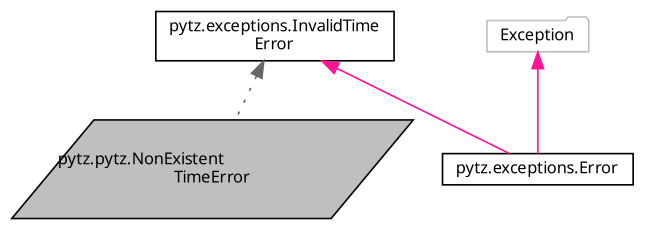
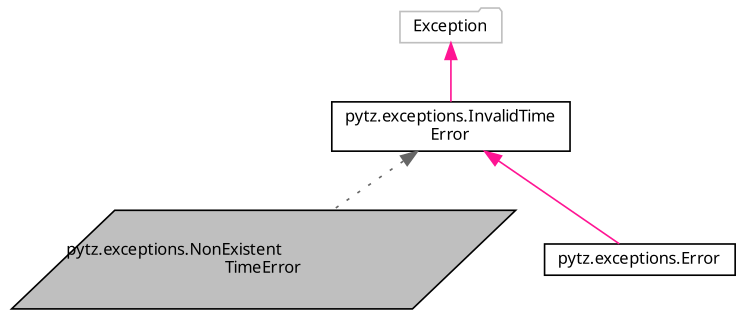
edge "pytz.exceptions.Error" -> "Exception": now "pytz.exceptions.InvalidTime Error" -> "Exception"
node "pytz.pytz.NonExistent TimeError": label "pytz.pytz.NonExistent TimeError" -> "pytz.exceptions.NonExistent TimeError"
